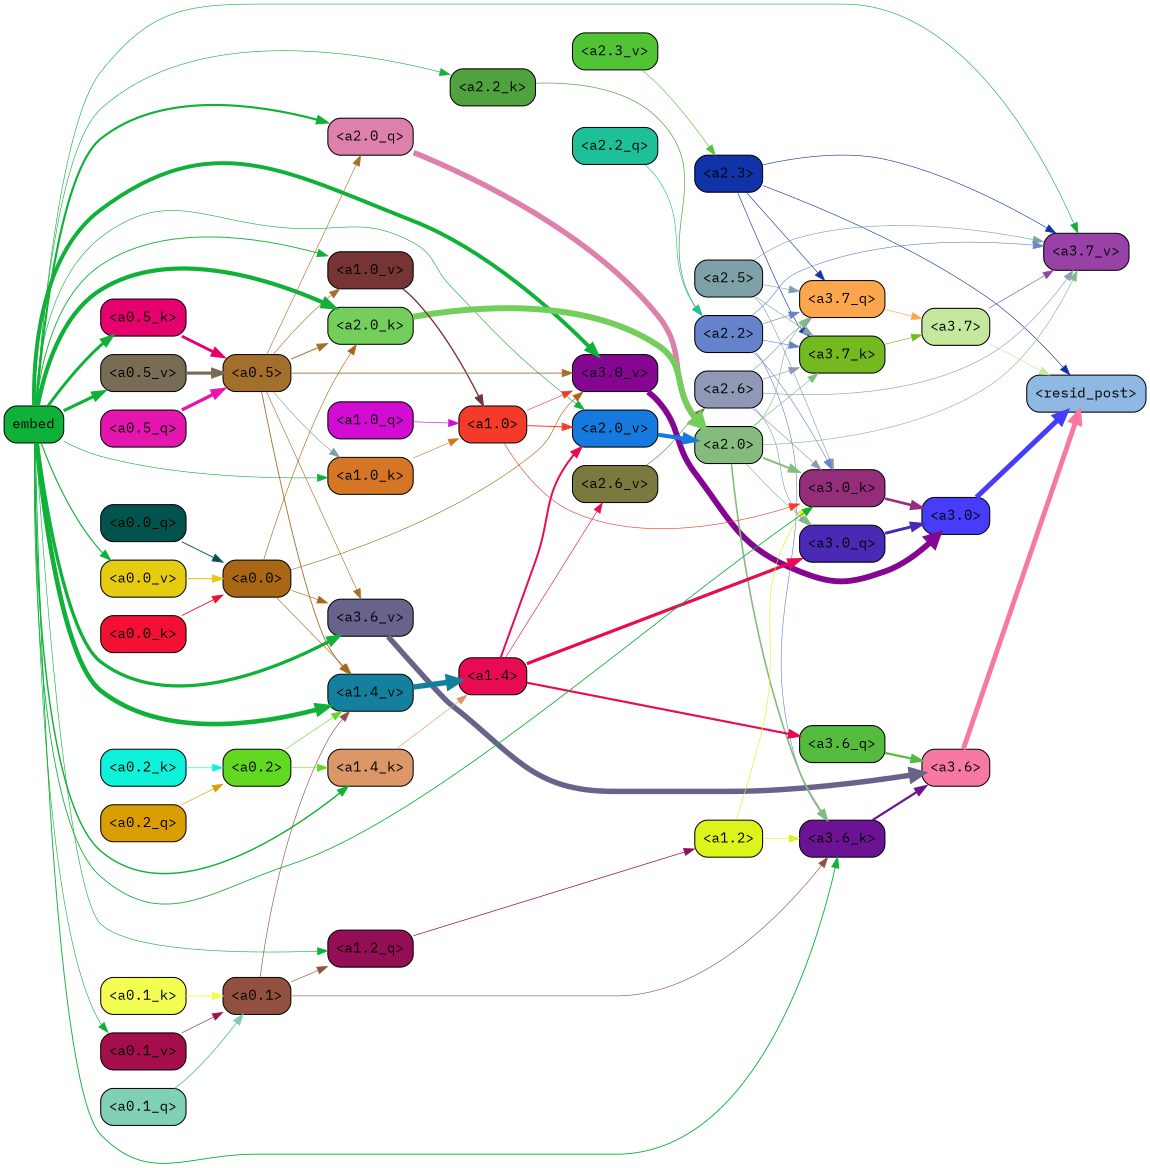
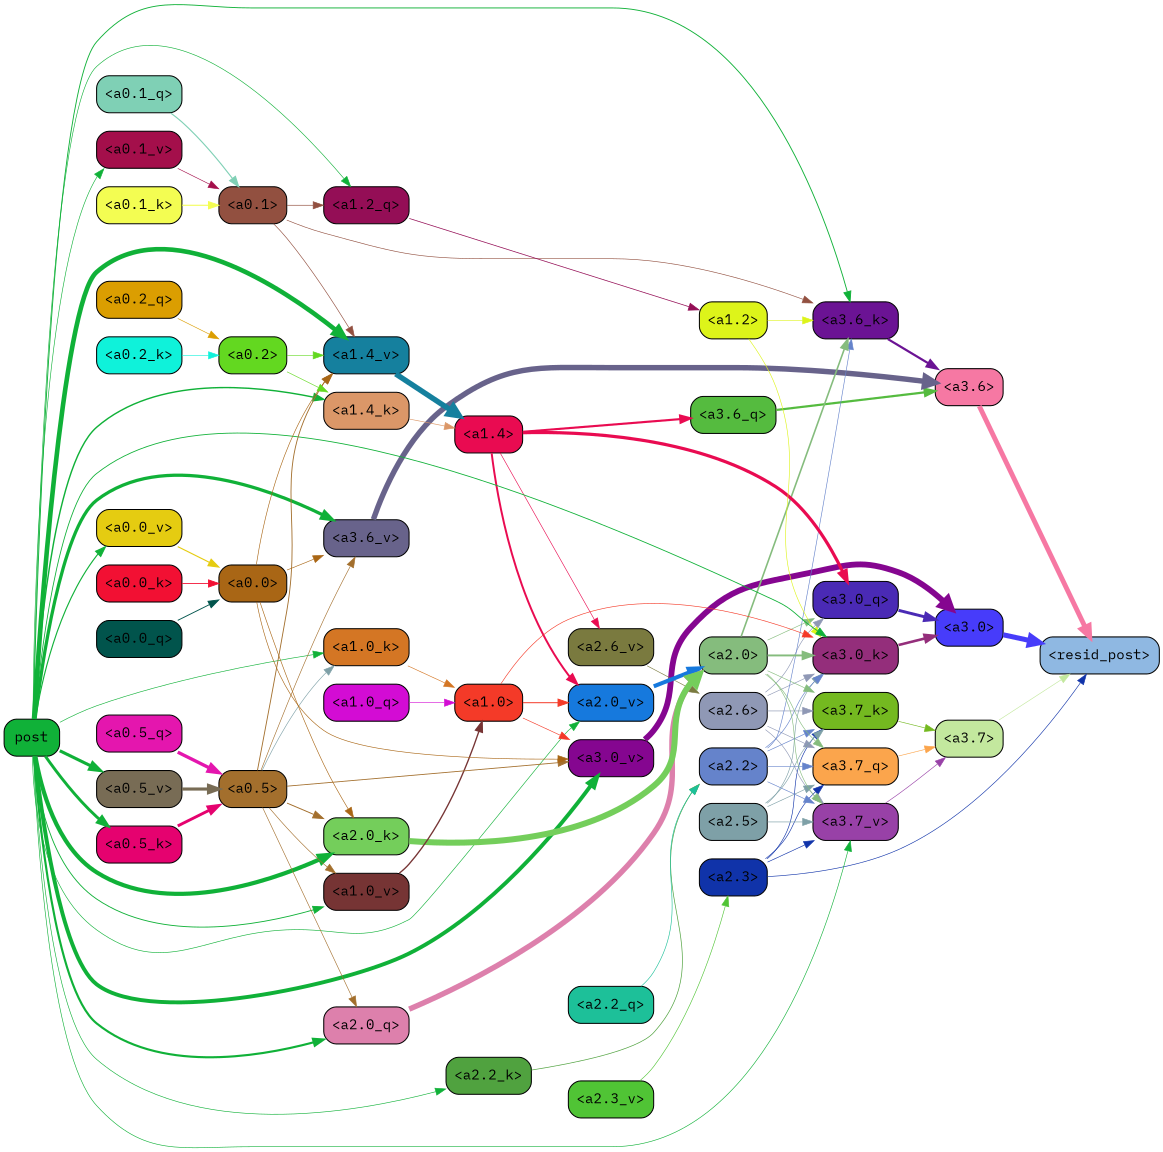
edge "<a3.7>" -> "<a3.7_v>": reversed
node "embed": label "embed" -> "post"
